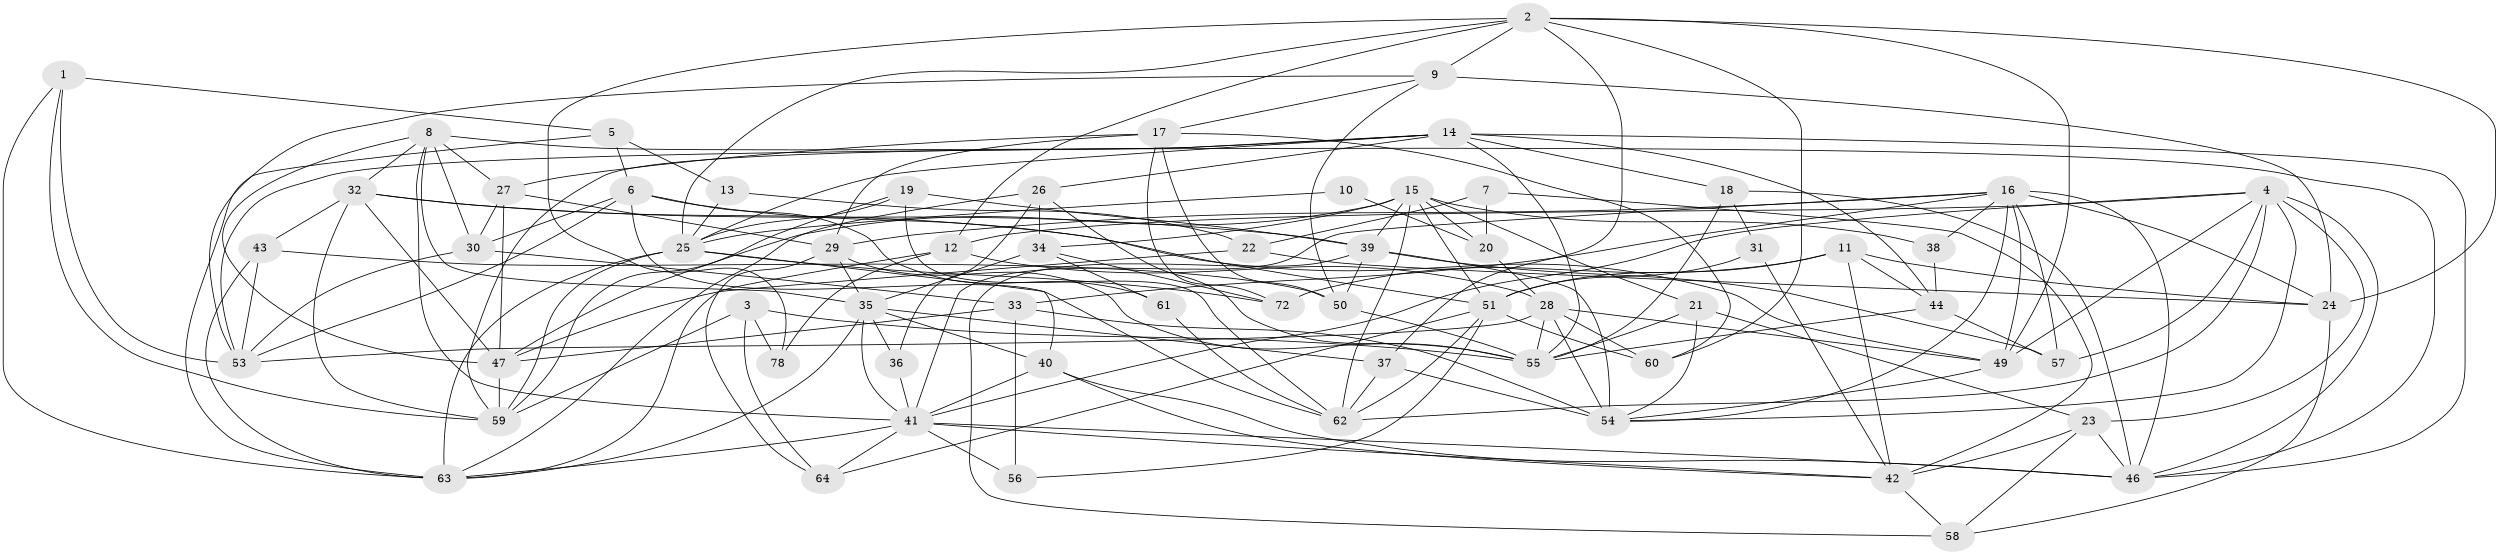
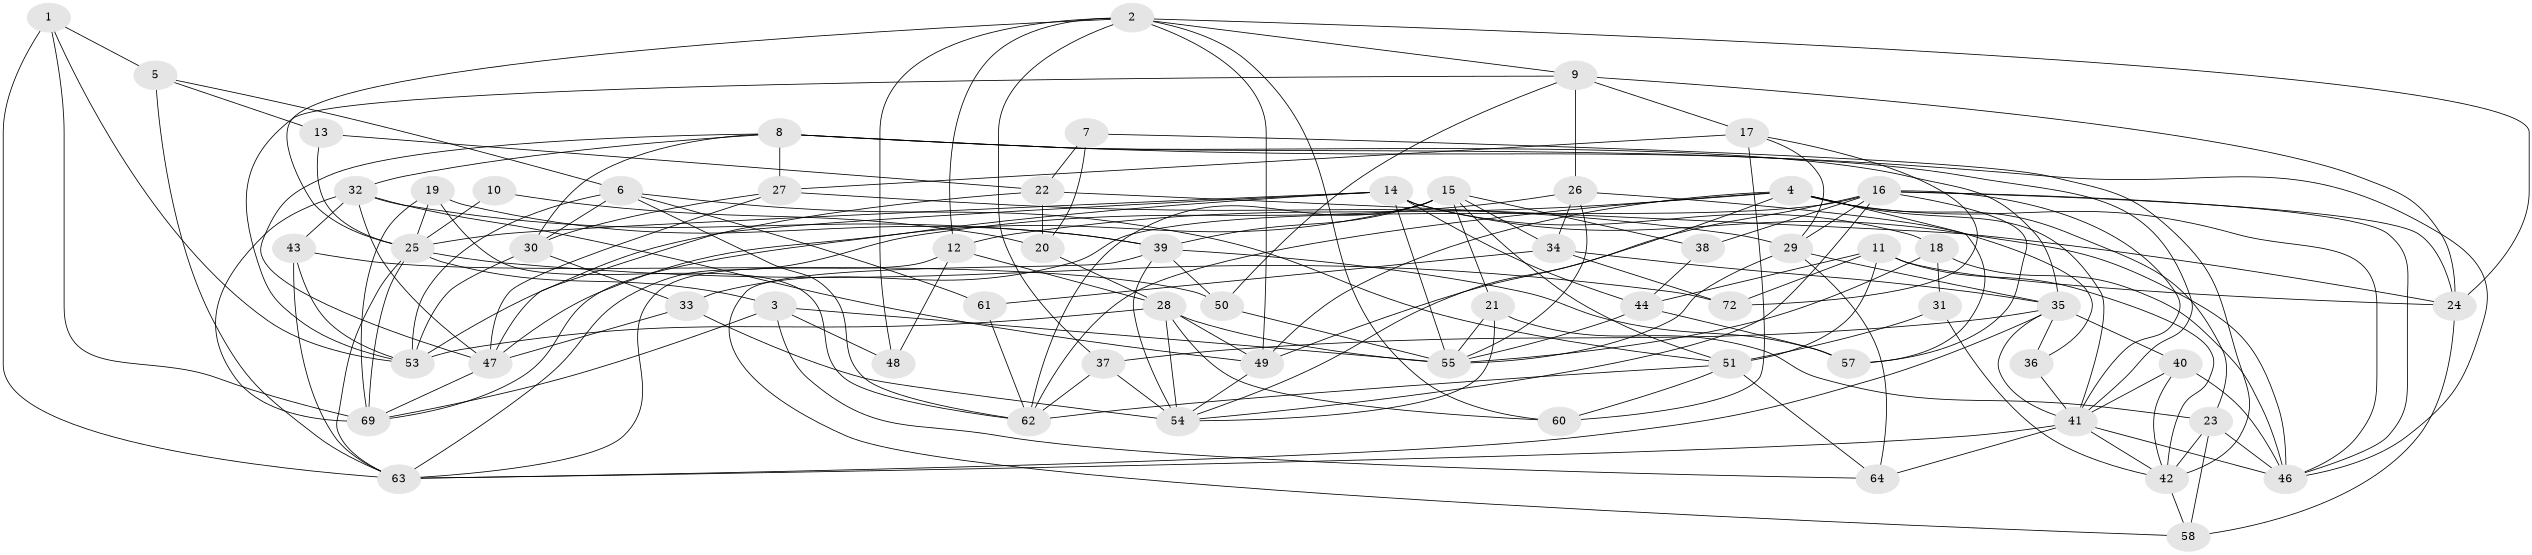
edge "14" -- "26": now "9" -- "26"
edge "15" -- "20": now "22" -- "20"
edge "17" -- "50": removed
edge "25" -- "40": now "25" -- "3"
node "78": label "78" -> "48"
node "59": label "59" -> "69"
node "56": removed
